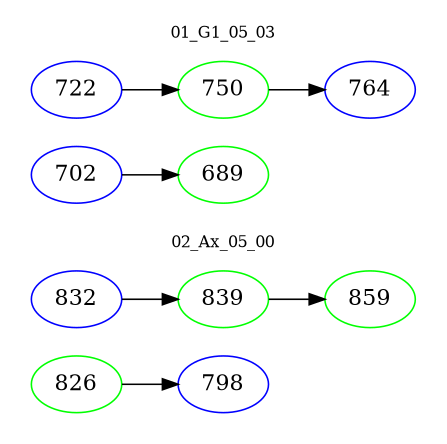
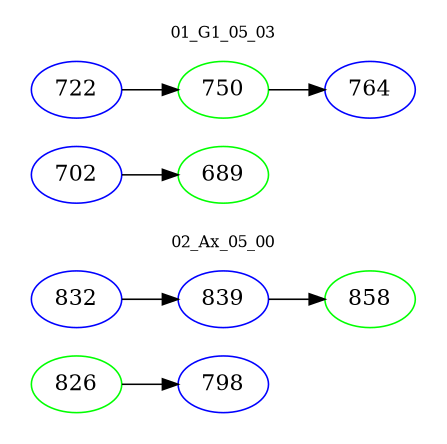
node "839": color green -> blue
node "859": label "859" -> "858"
